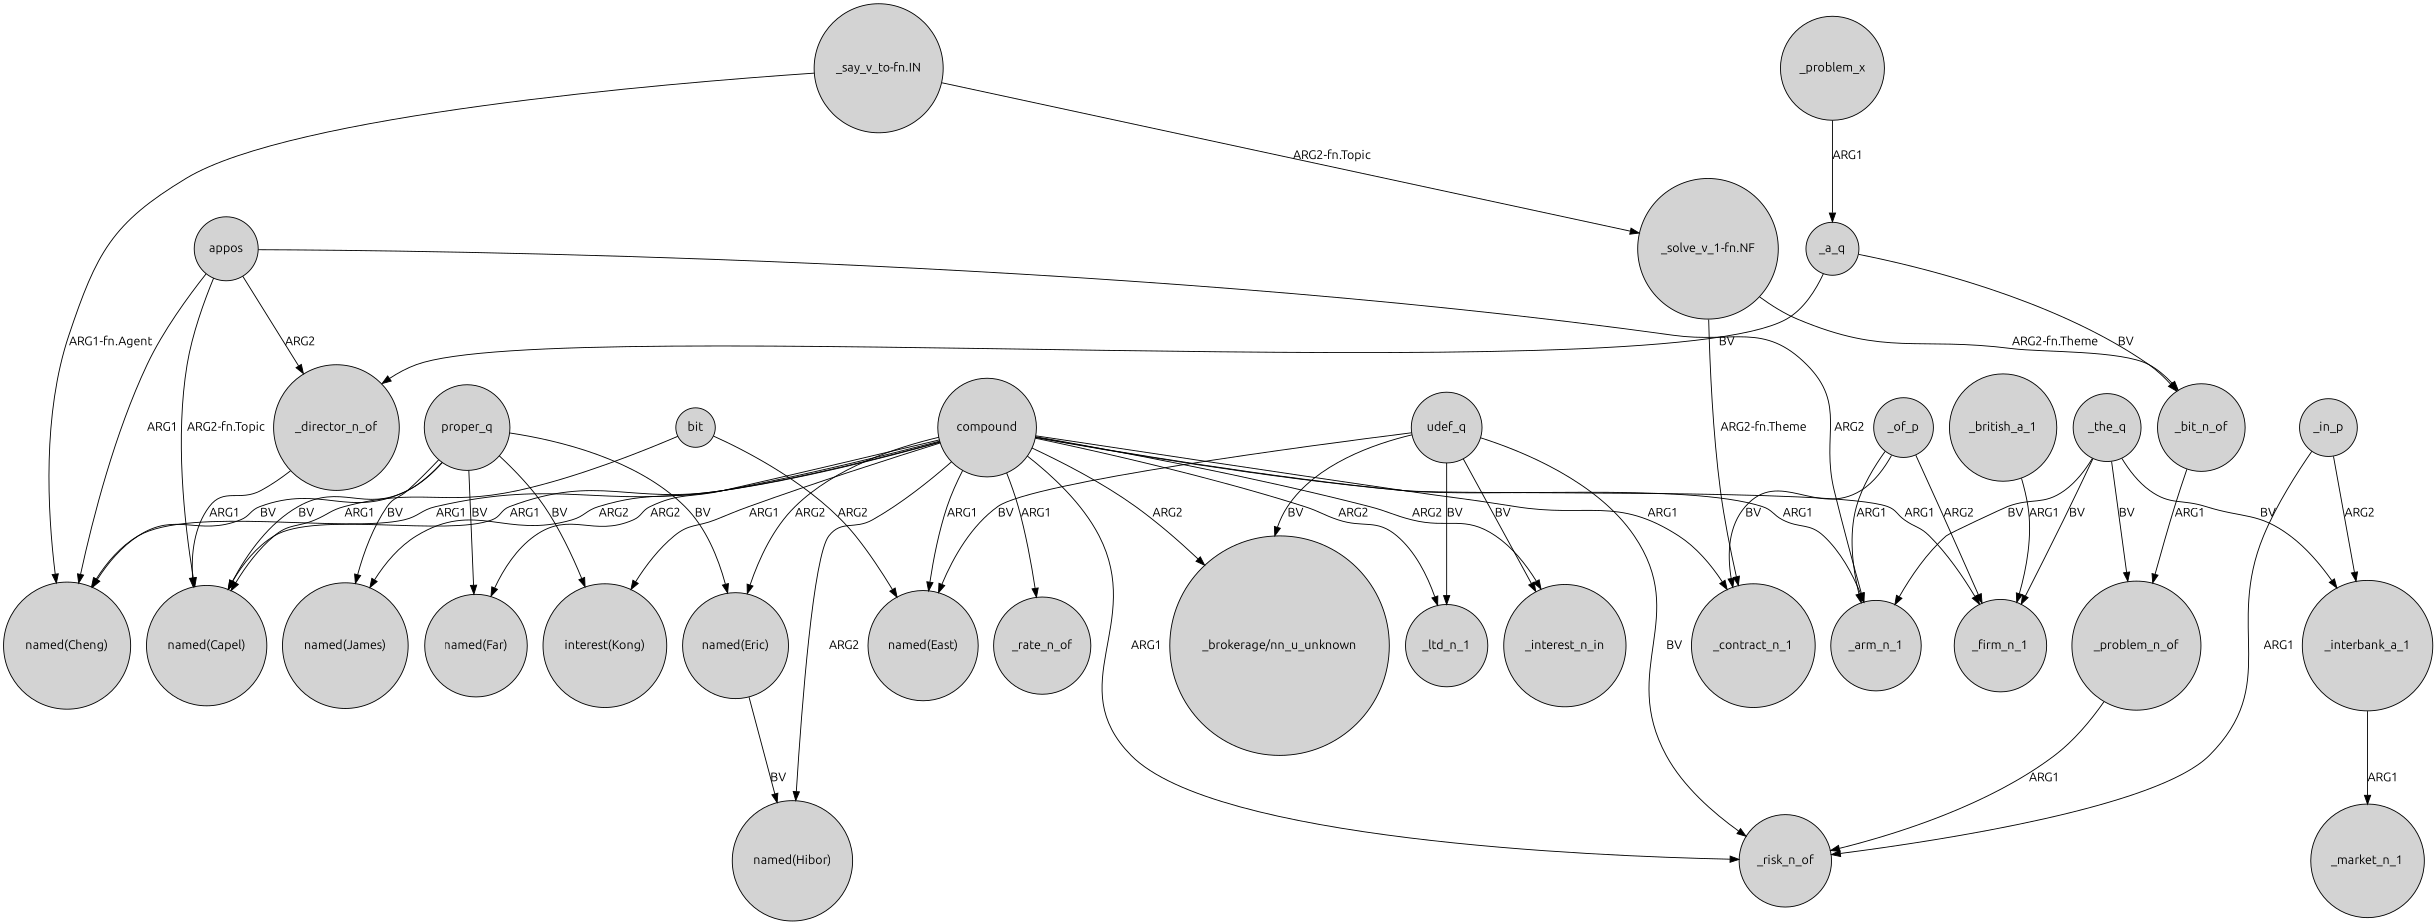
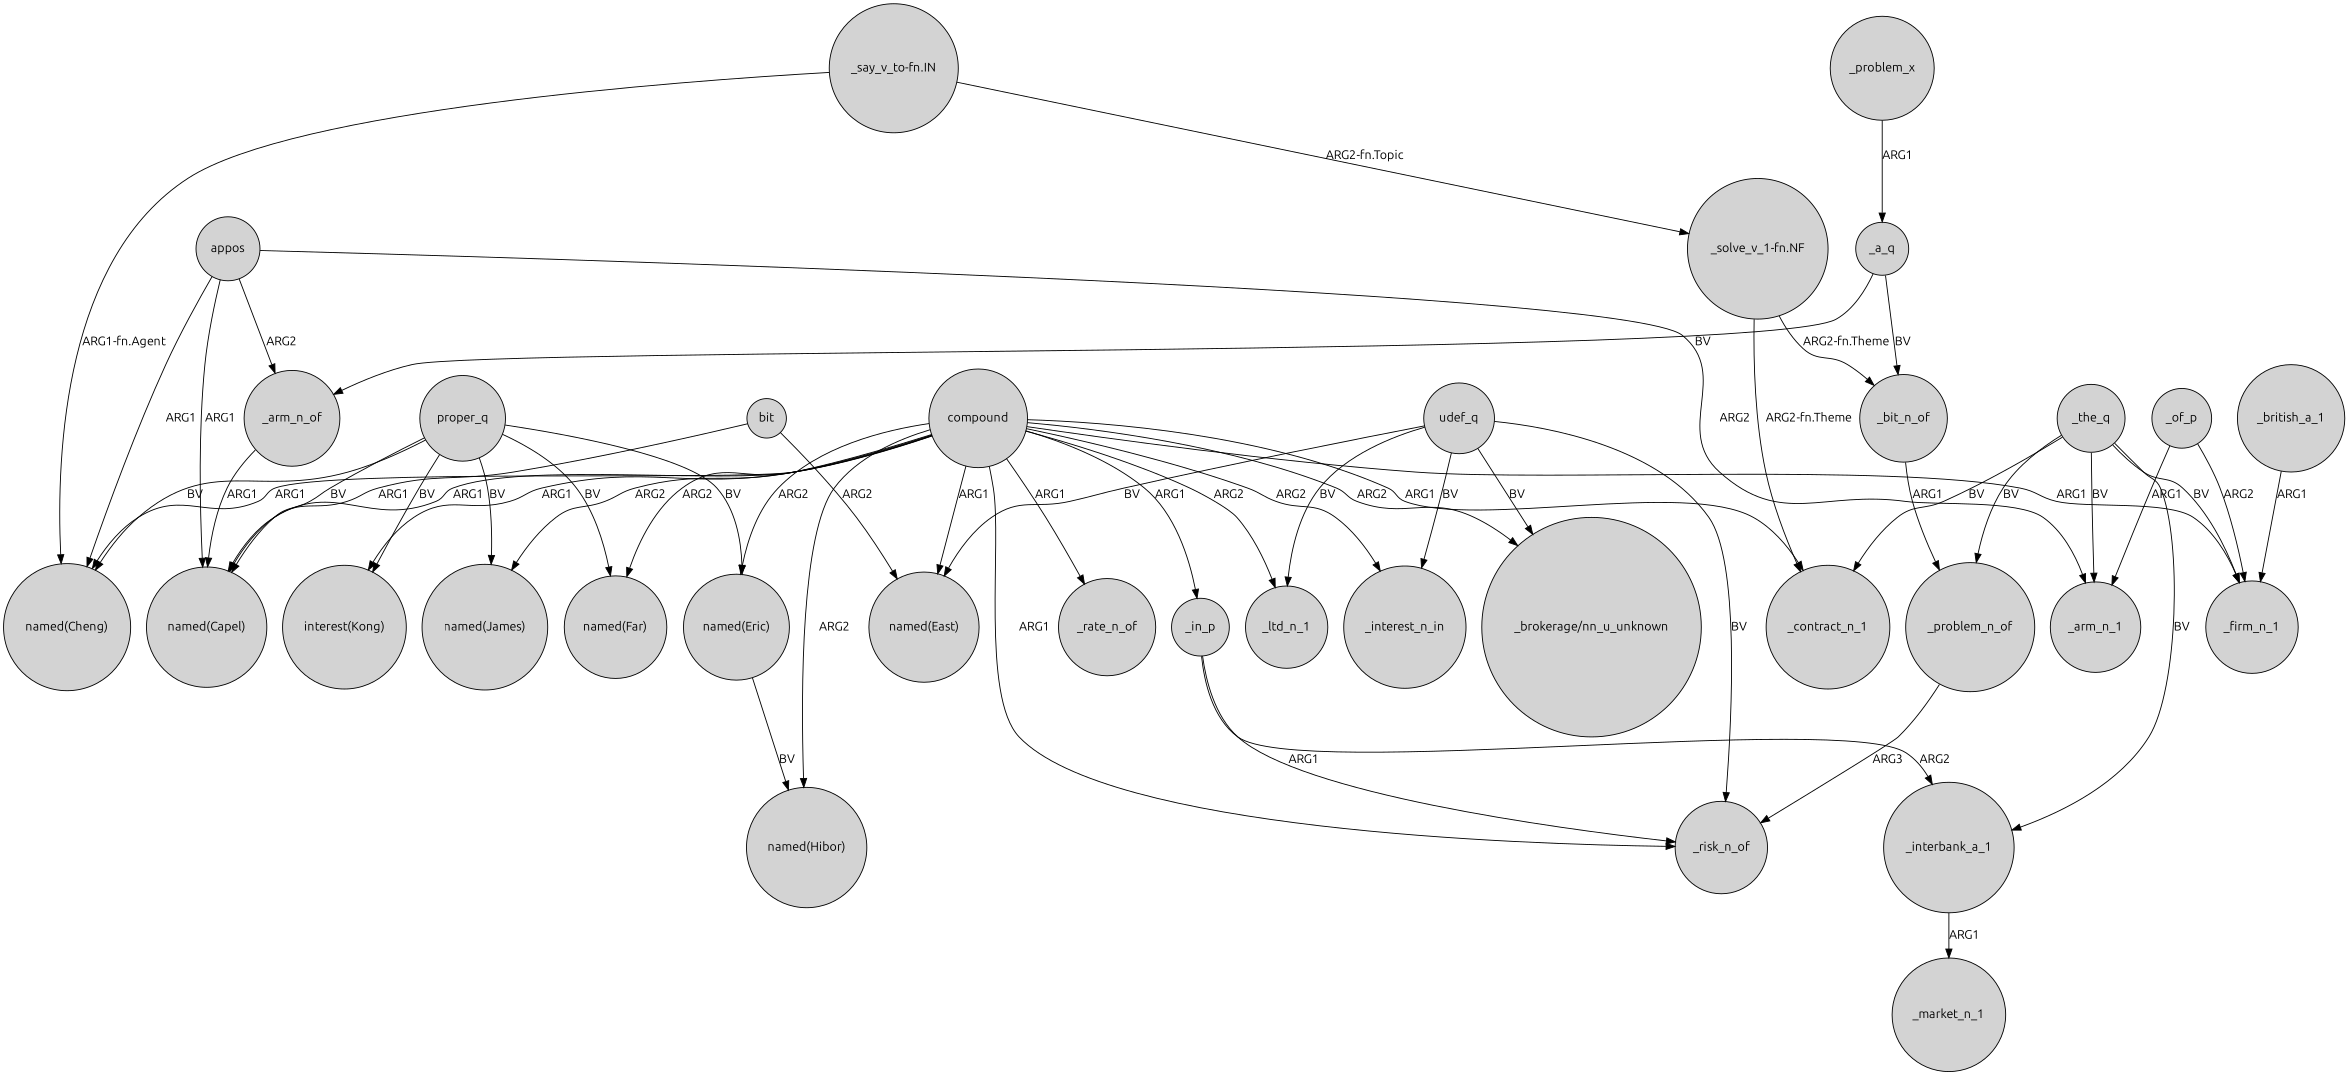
edge "appos" -> "named(Capel)": label "ARG2-fn.Topic" -> "ARG1"
node "_director_n_of": label "_director_n_of" -> "_arm_n_of"
edge "compound" -> "_arm_n_1": now "compound" -> "_in_p"
edge "_of_p" -> "_contract_n_1": now "_the_q" -> "_contract_n_1"
edge "_problem_n_of" -> "_risk_n_of": label "ARG1" -> "ARG3"
